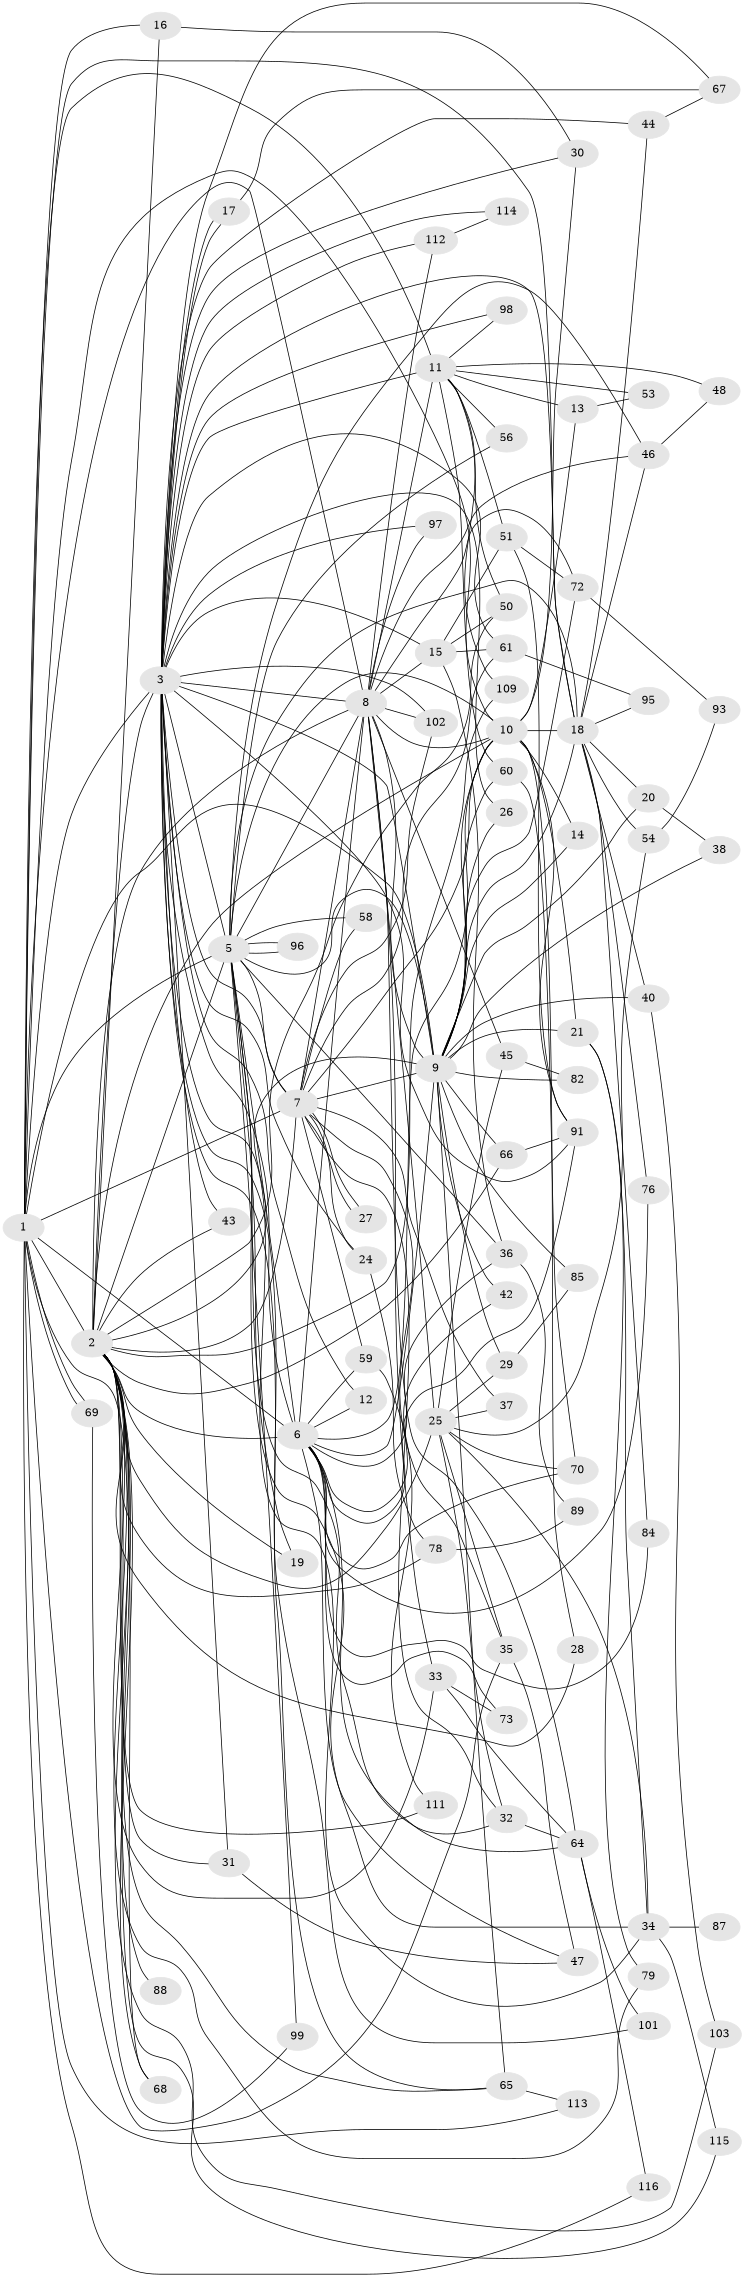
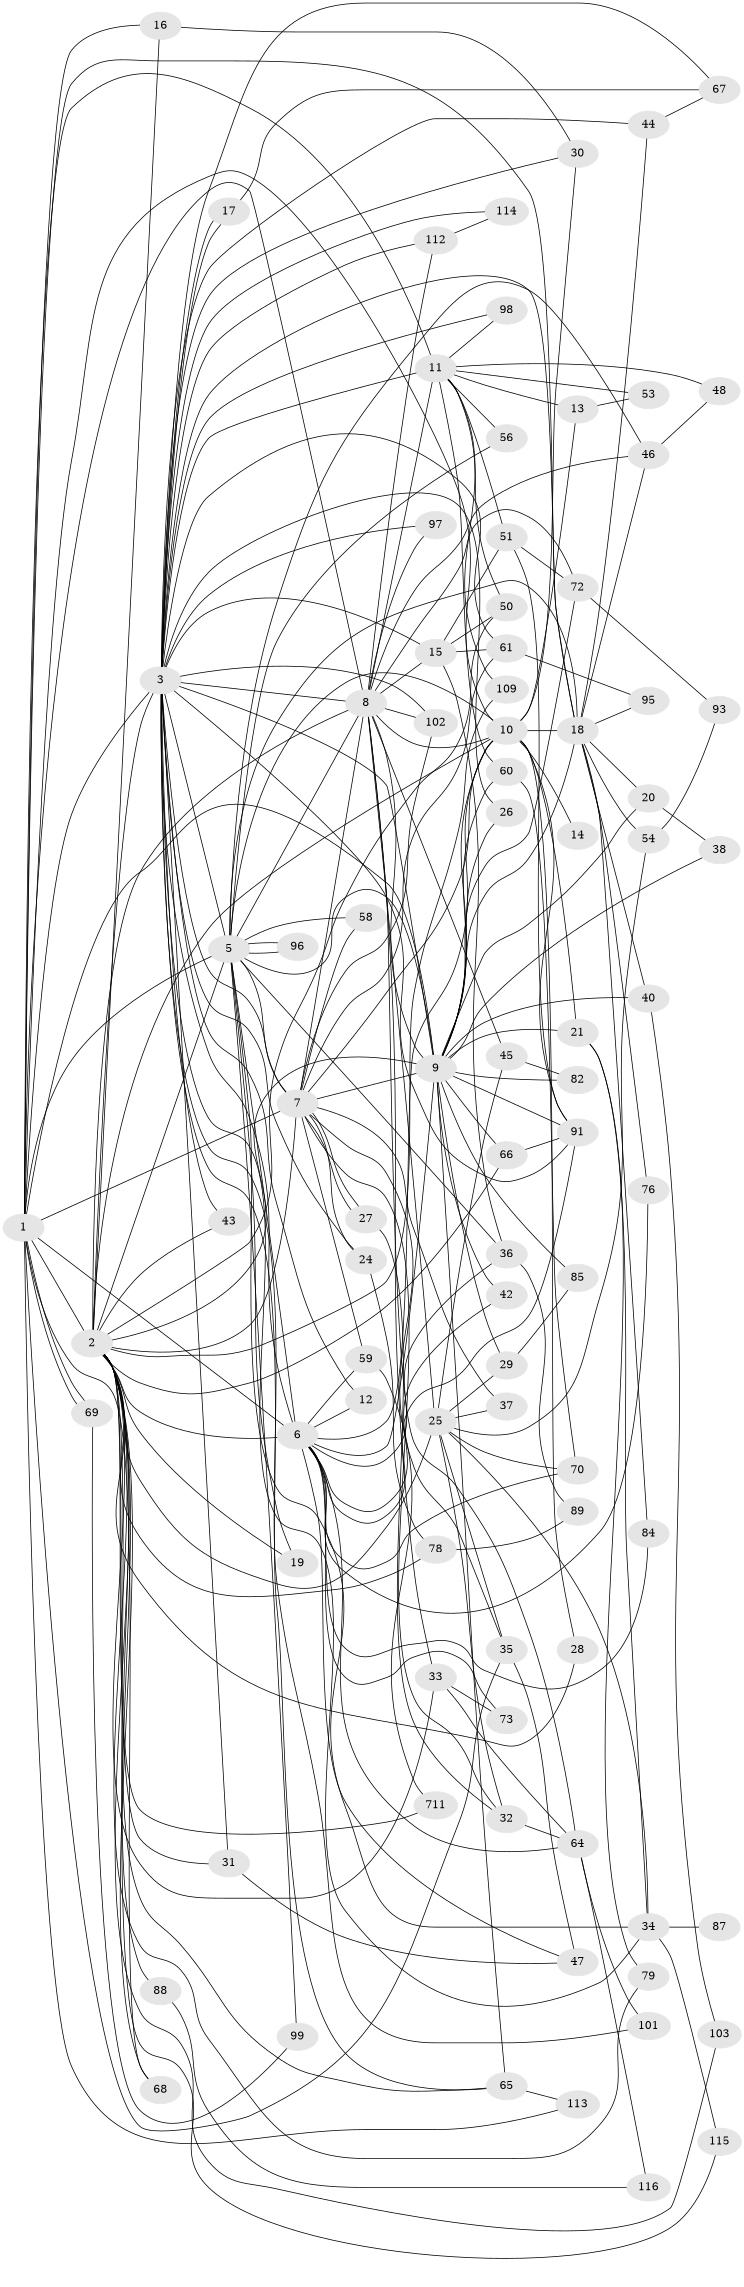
edge "14" -- "9": now "91" -- "9"
edge "8" -- "6": removed
edge "5" -- "32": now "27" -- "32"
node "111": label "111" -> "711"
edge "1" -- "116": now "88" -- "116"
